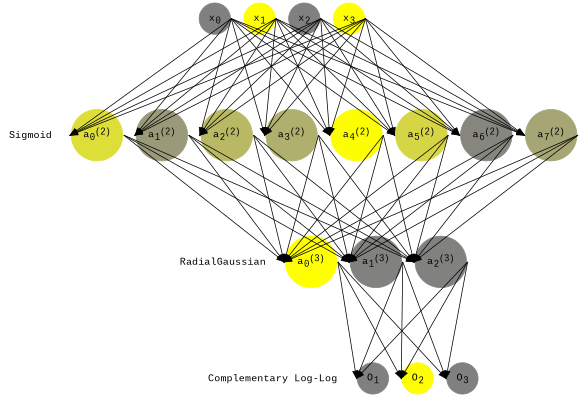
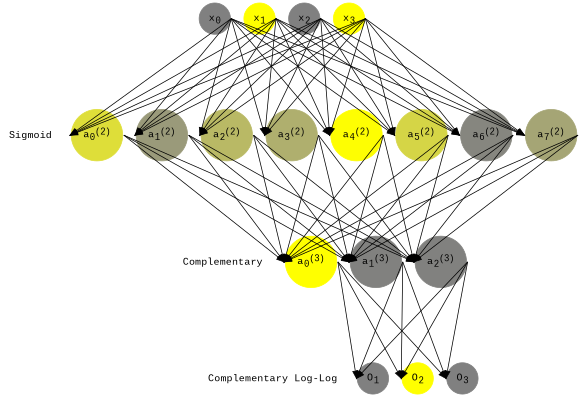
node "RadialGaussian": label "RadialGaussian" -> "Complementary"
